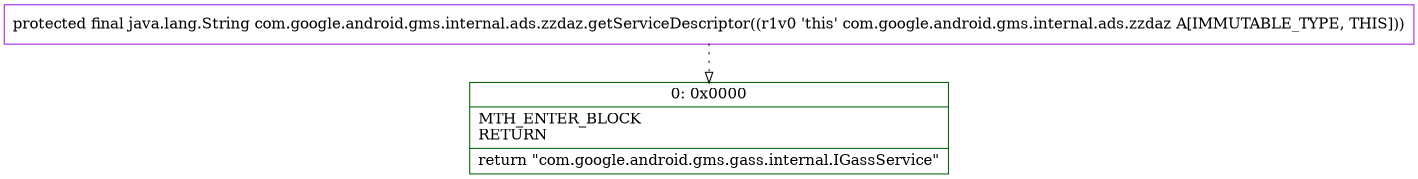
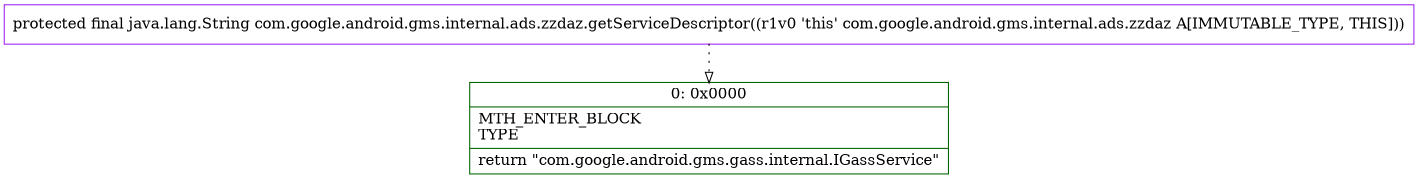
node "0: 0x0000": text "RETURN" -> "TYPE"
